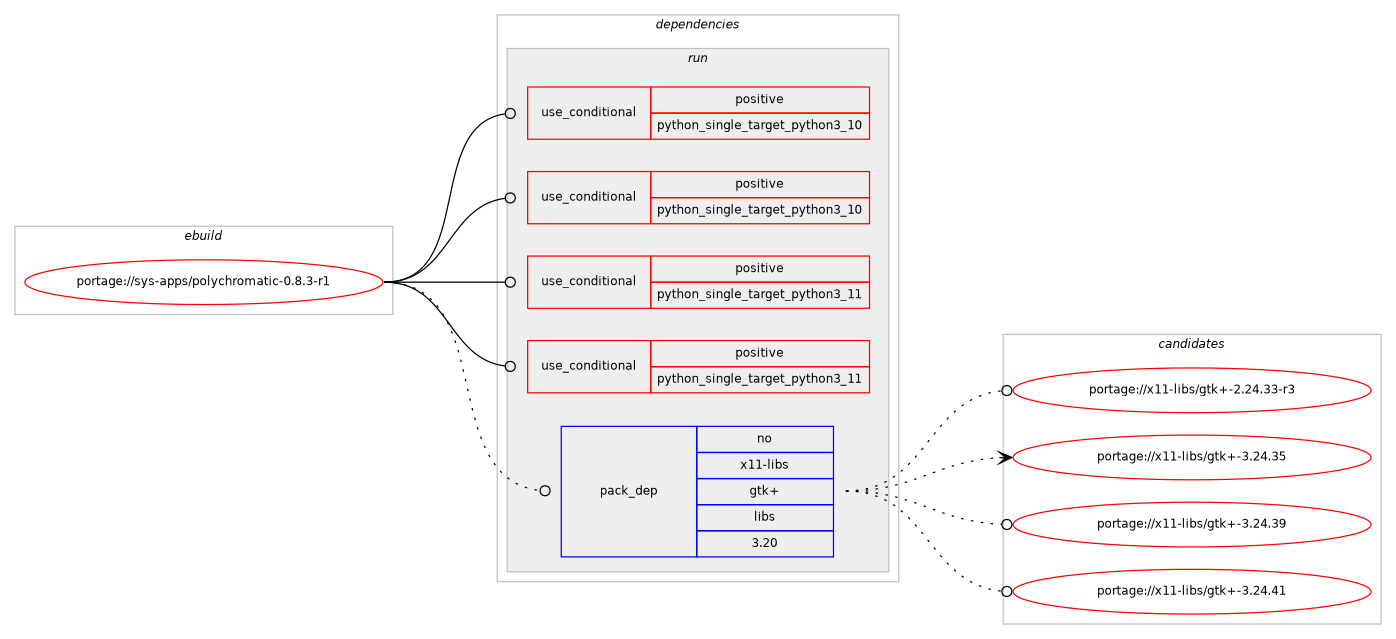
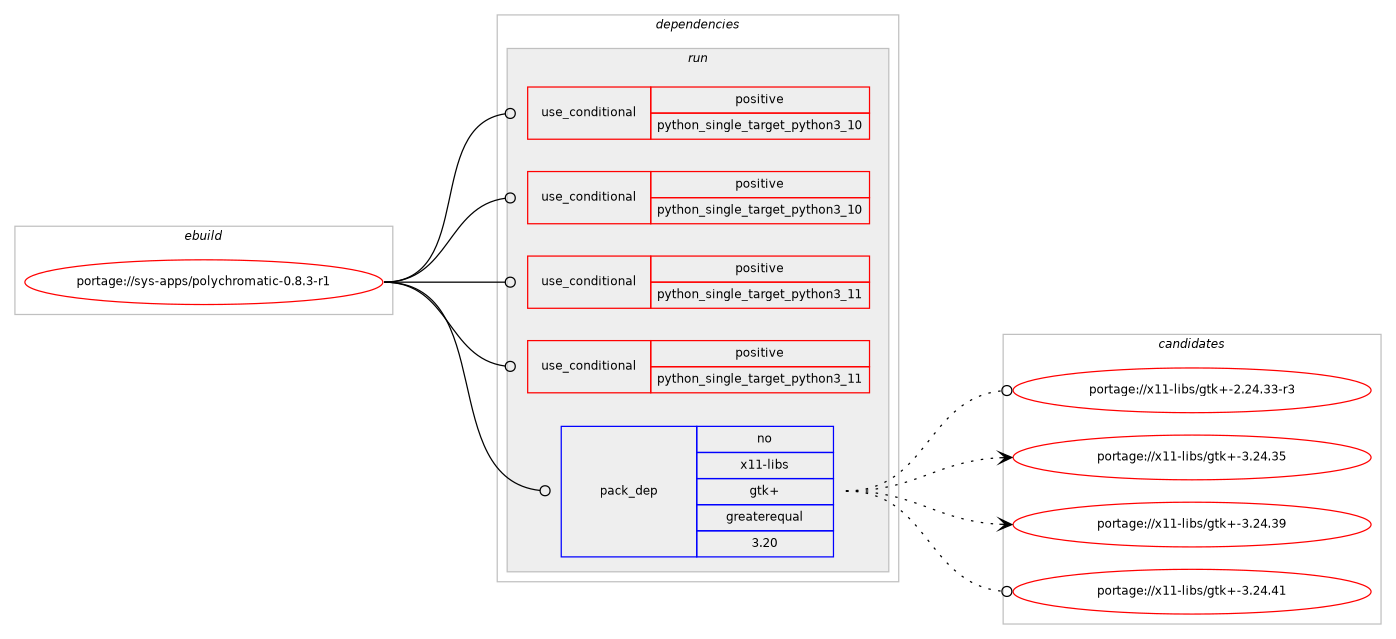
edge "portage://sys-apps/polychromatic-0.8.3-r1" -> "pack_dep": style dotted -> solid
edge "pack_dep" -> "portage://x11-libs/gtk+-3.24.39": arrowhead odot -> vee
node "pack_dep": text "libs" -> "greaterequal"
